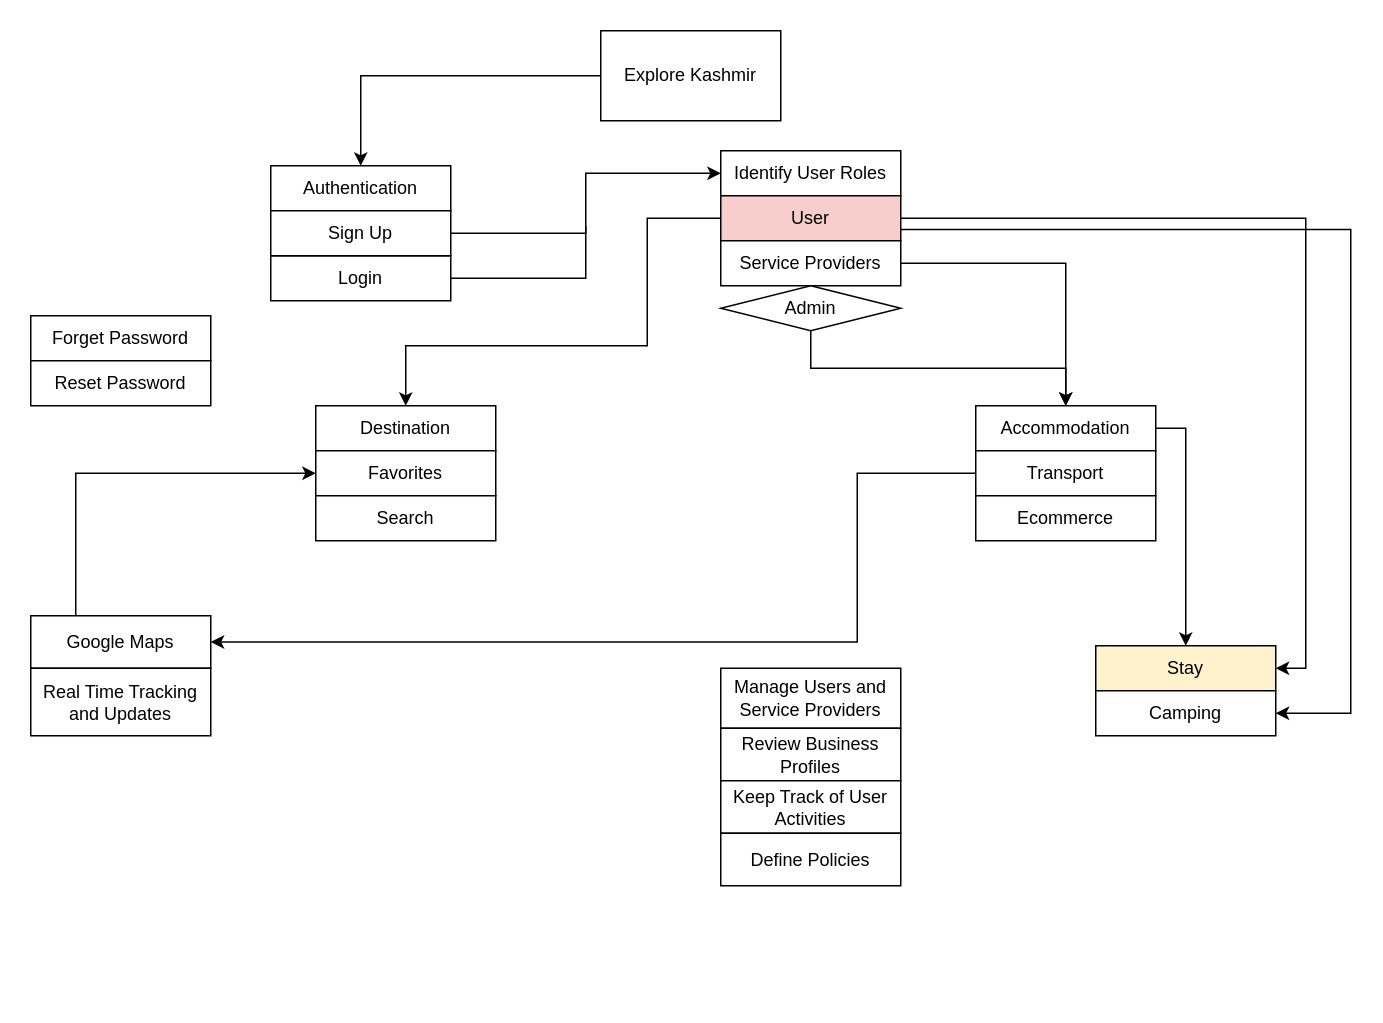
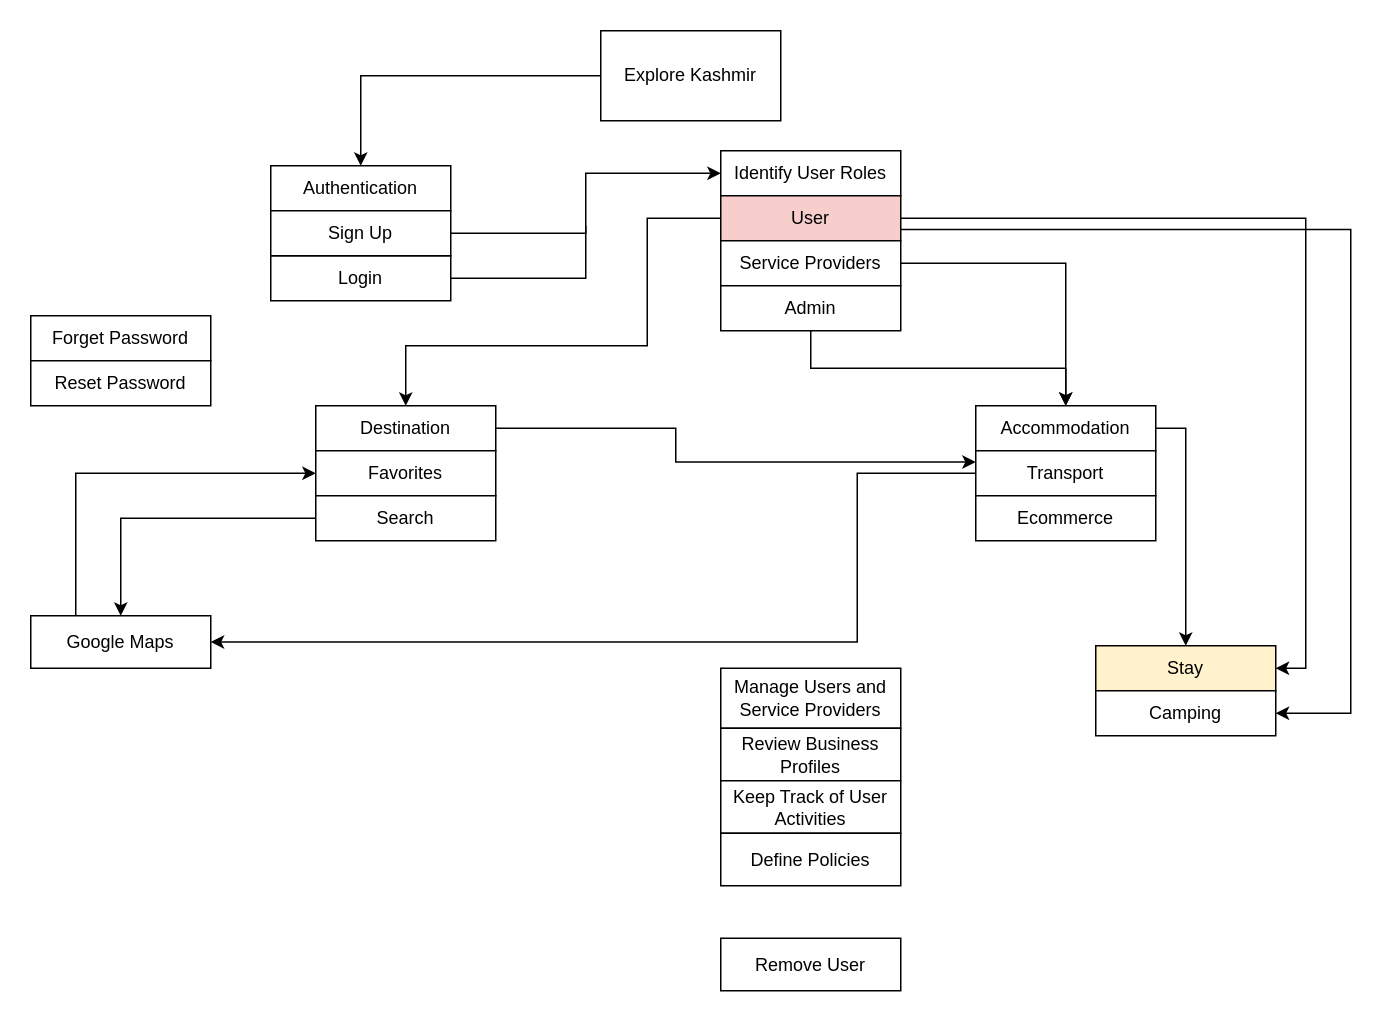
node "Admin": shape diamond -> rectangle
edge "Destination" -> "Transport": added
edge "Search" -> "Google Maps": added
node "Real Time Tracking and Updates": removed
node "Remove User": added
